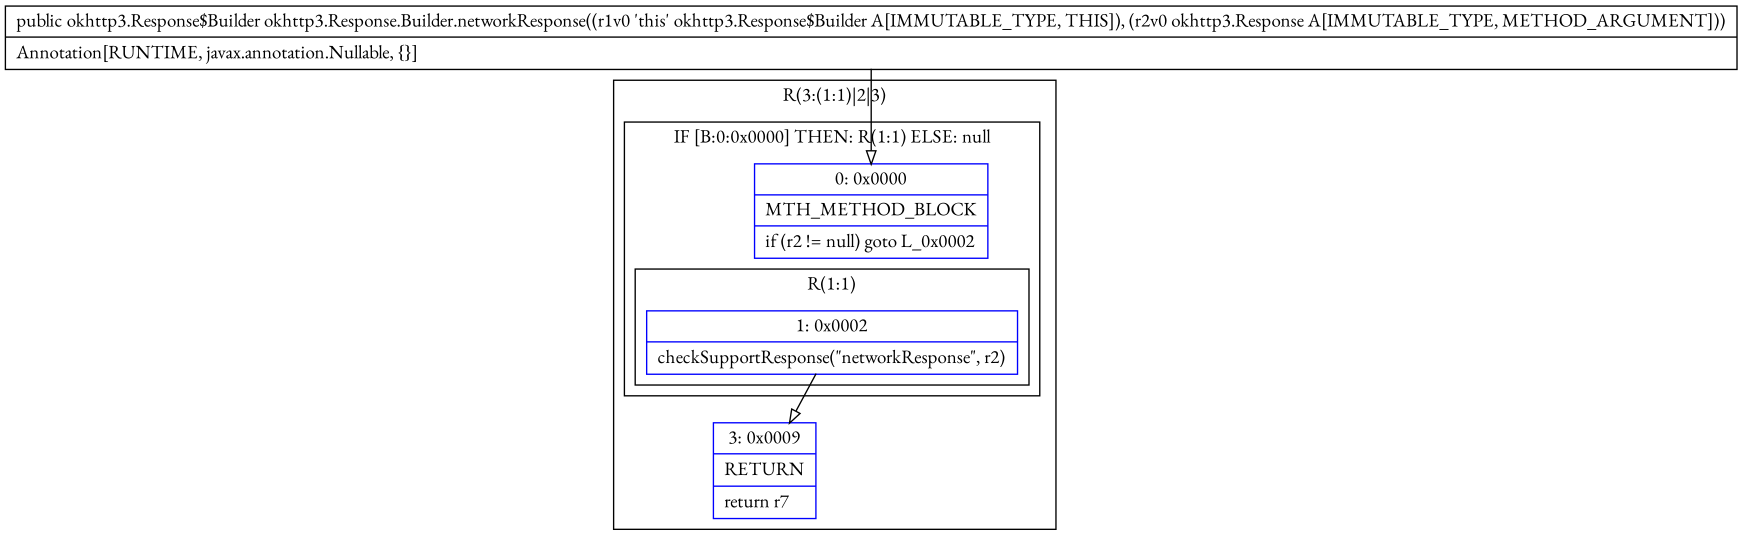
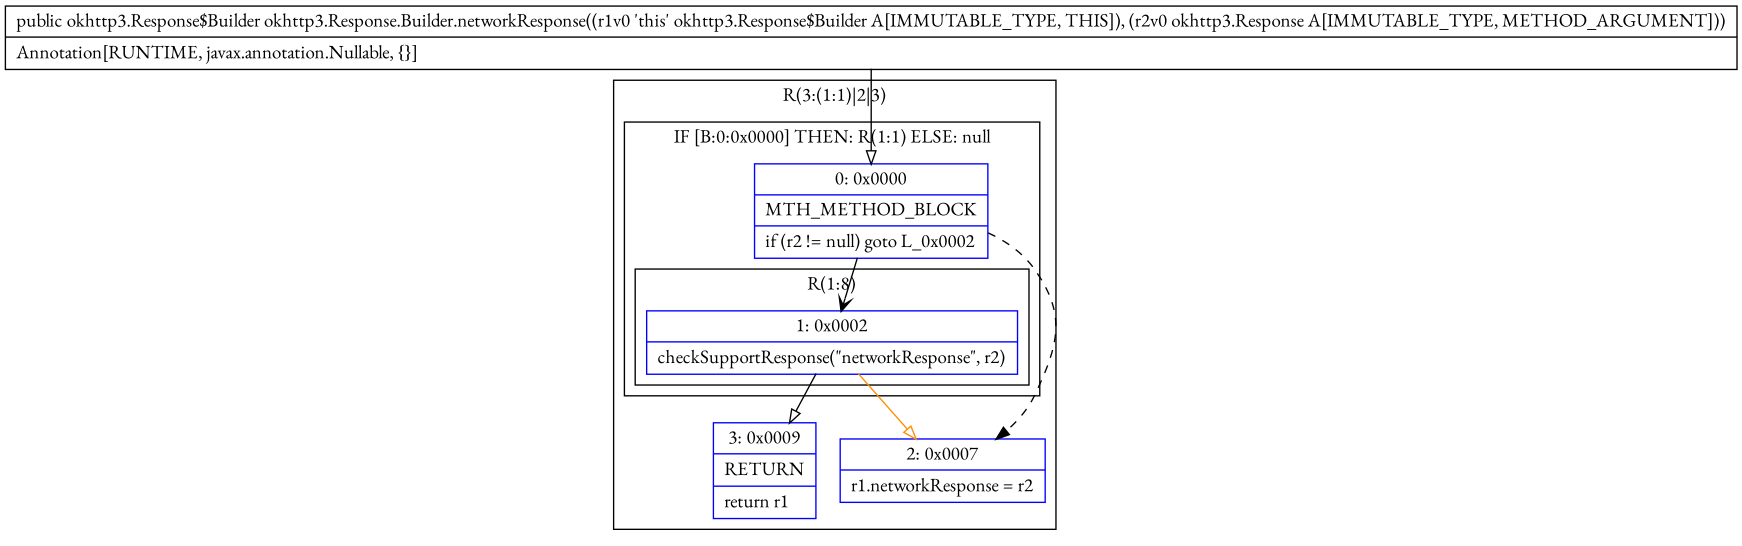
edge "0: 0x0000" -> "1: 0x0002": added
cluster "R(1:1)": label "R(1:1)" -> "R(1:8)"
node "2: 0x0007": added
node "3: 0x0009": text "return r7" -> "return r1"
